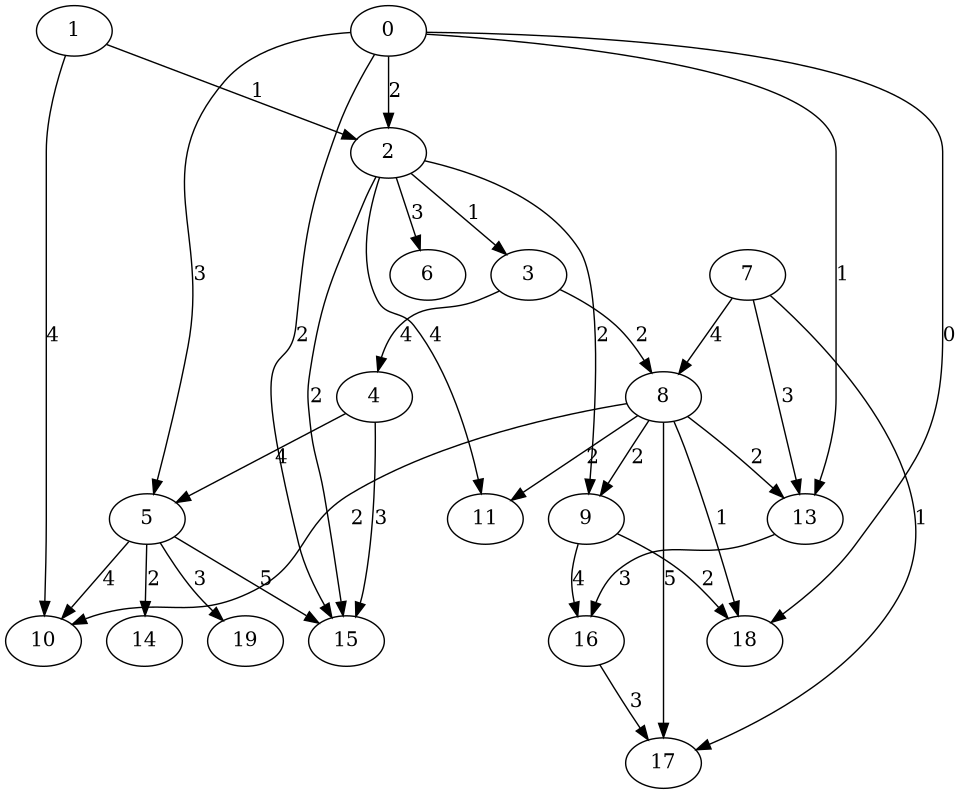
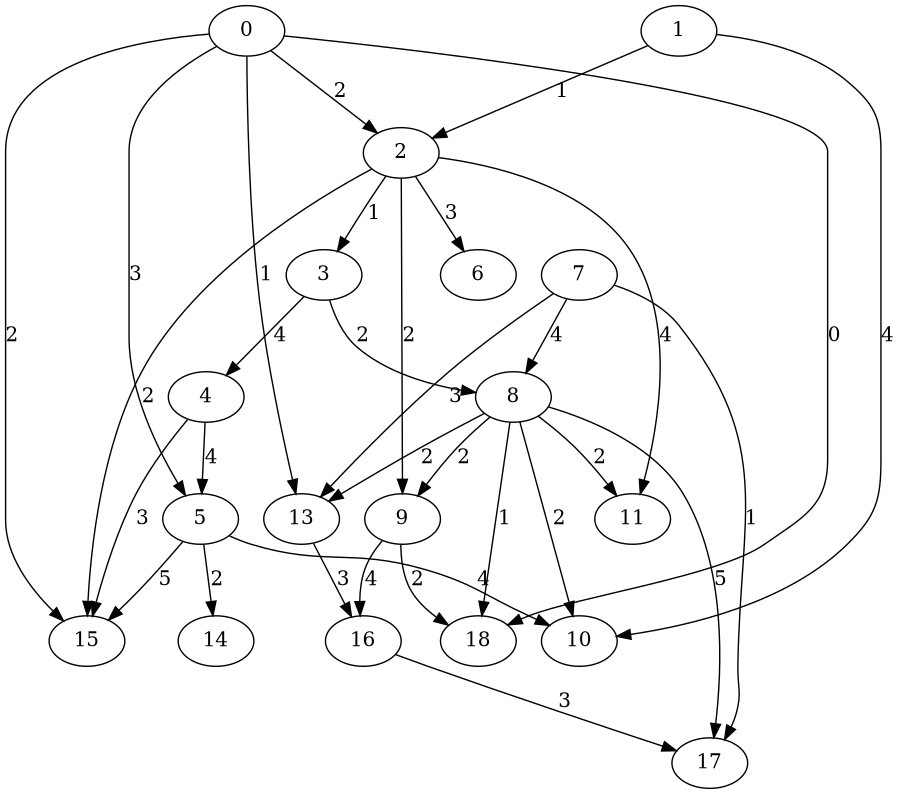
node "19": removed
